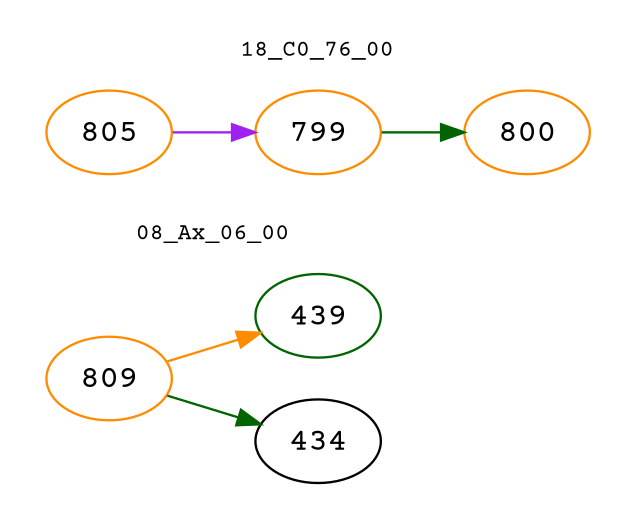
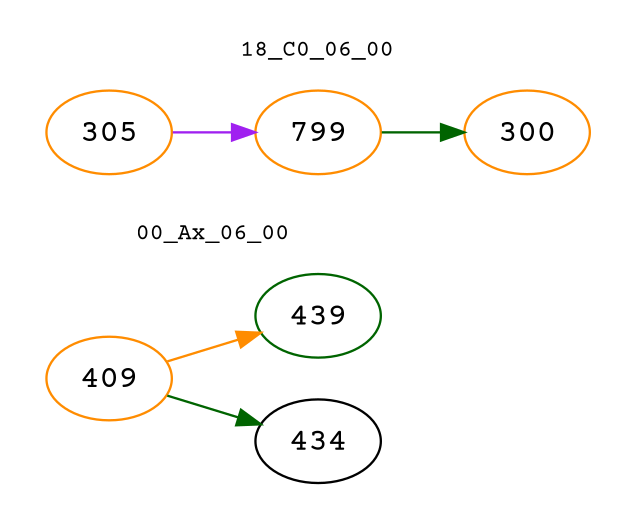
cluster "18_C0_76_00": label "18_C0_76_00" -> "18_C0_06_00"
node "805": label "805" -> "305"
node "800": label "800" -> "300"
cluster "08_Ax_06_00": label "08_Ax_06_00" -> "00_Ax_06_00"
node "809": label "809" -> "409"
